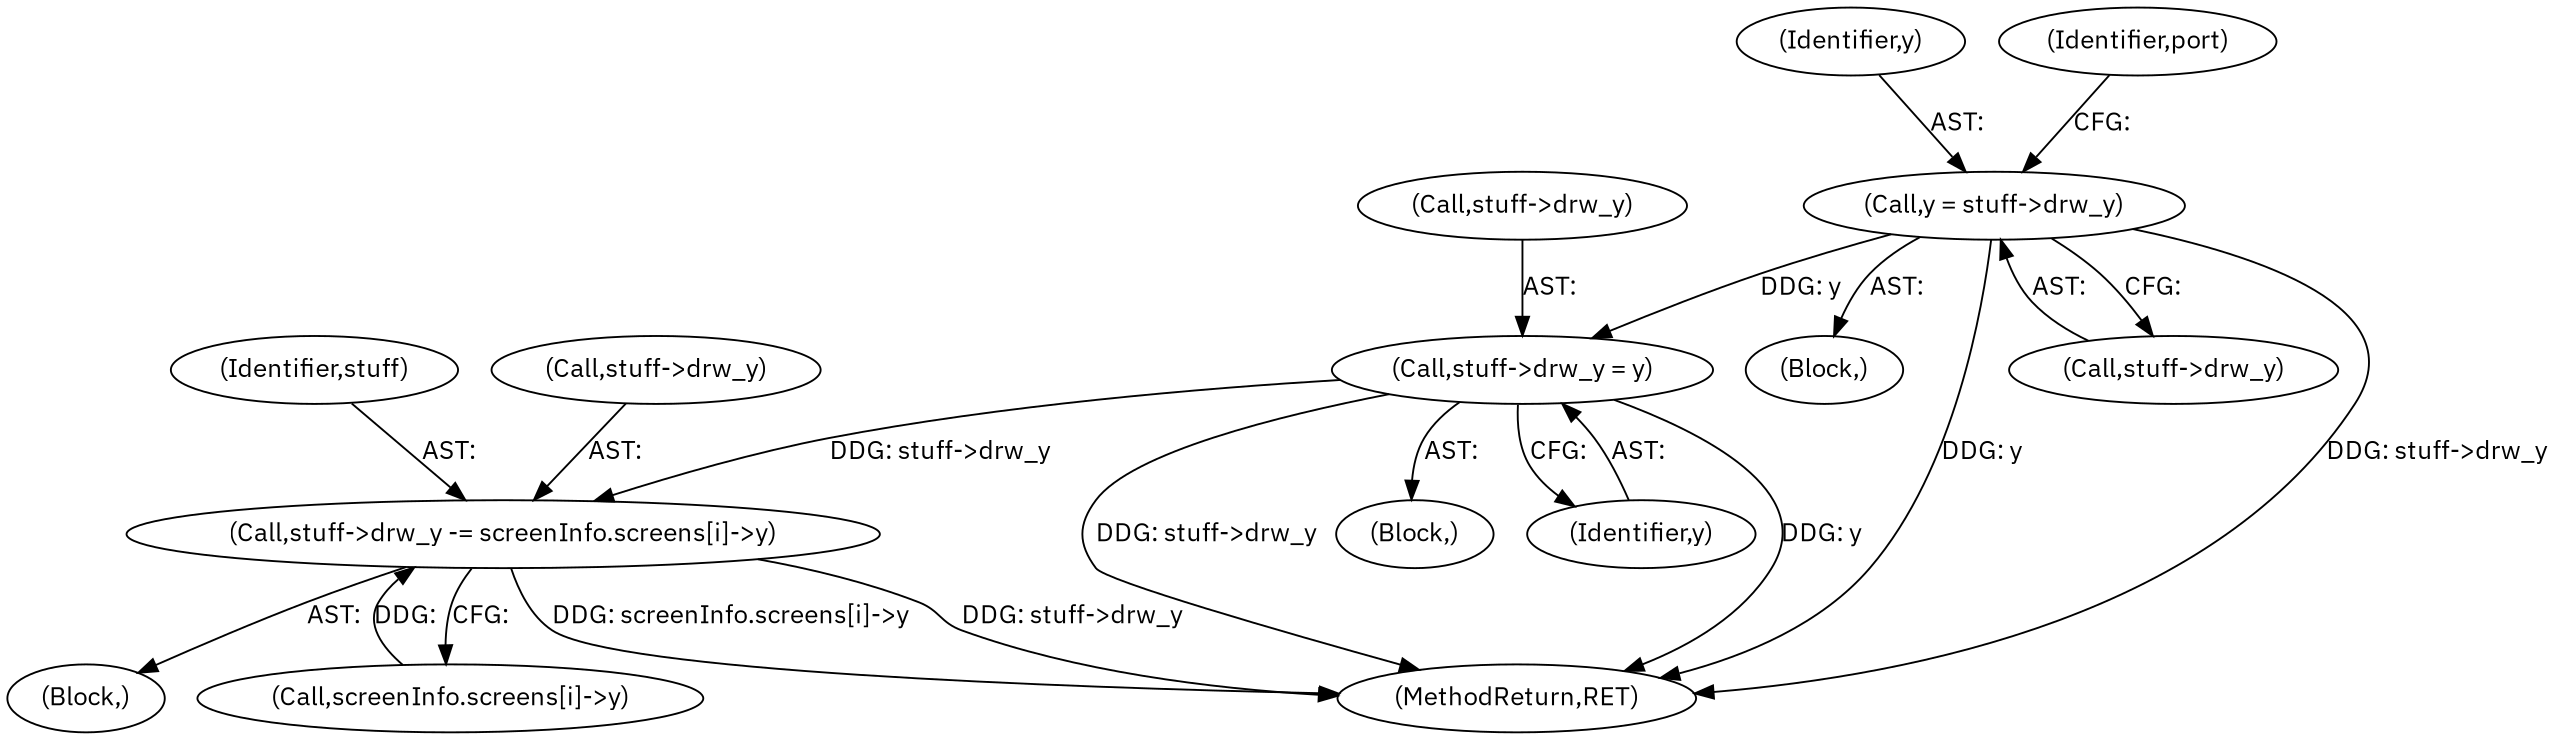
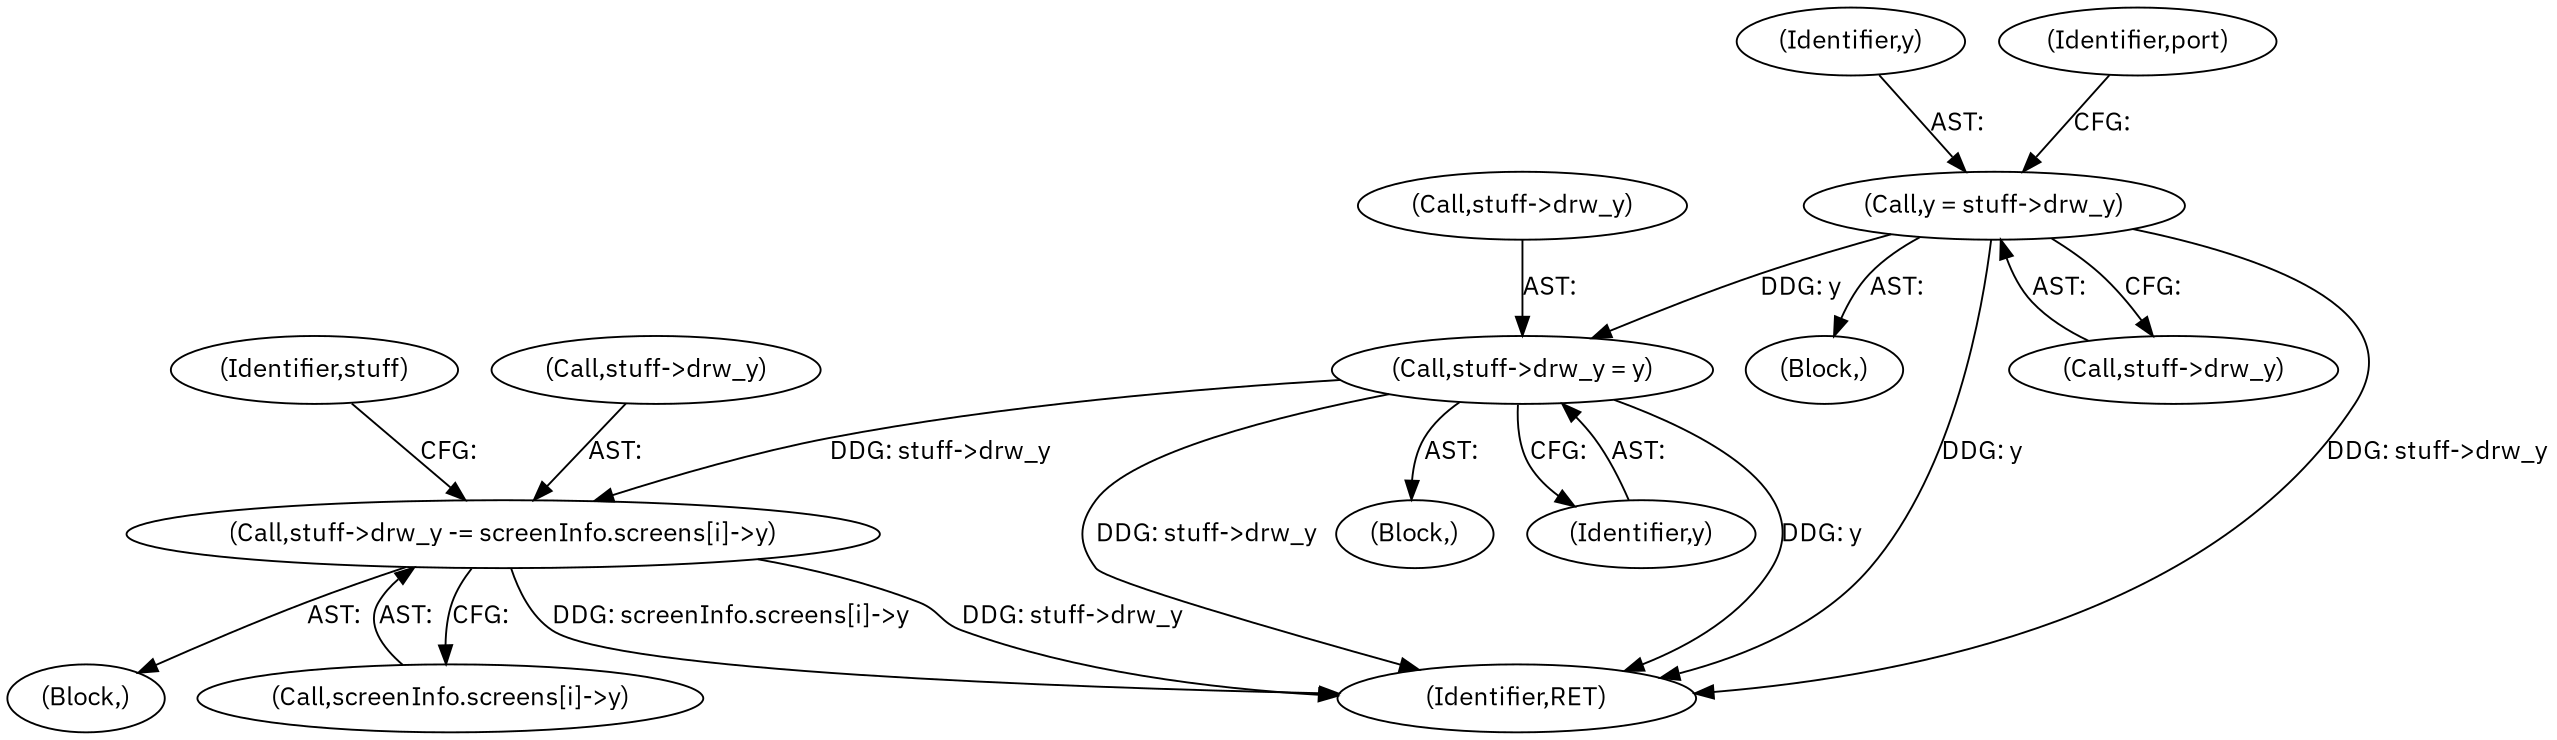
edge "(Identifier,stuff)" -> "(Call,stuff->drw_y -= screenInfo.screens[i]->y)": label "AST: " -> "CFG: "
edge "(Call,screenInfo.screens[i]->y)" -> "(Call,stuff->drw_y -= screenInfo.screens[i]->y)": label "DDG: " -> "AST: "
node "(MethodReturn,RET)": label "(MethodReturn,RET)" -> "(Identifier,RET)"
